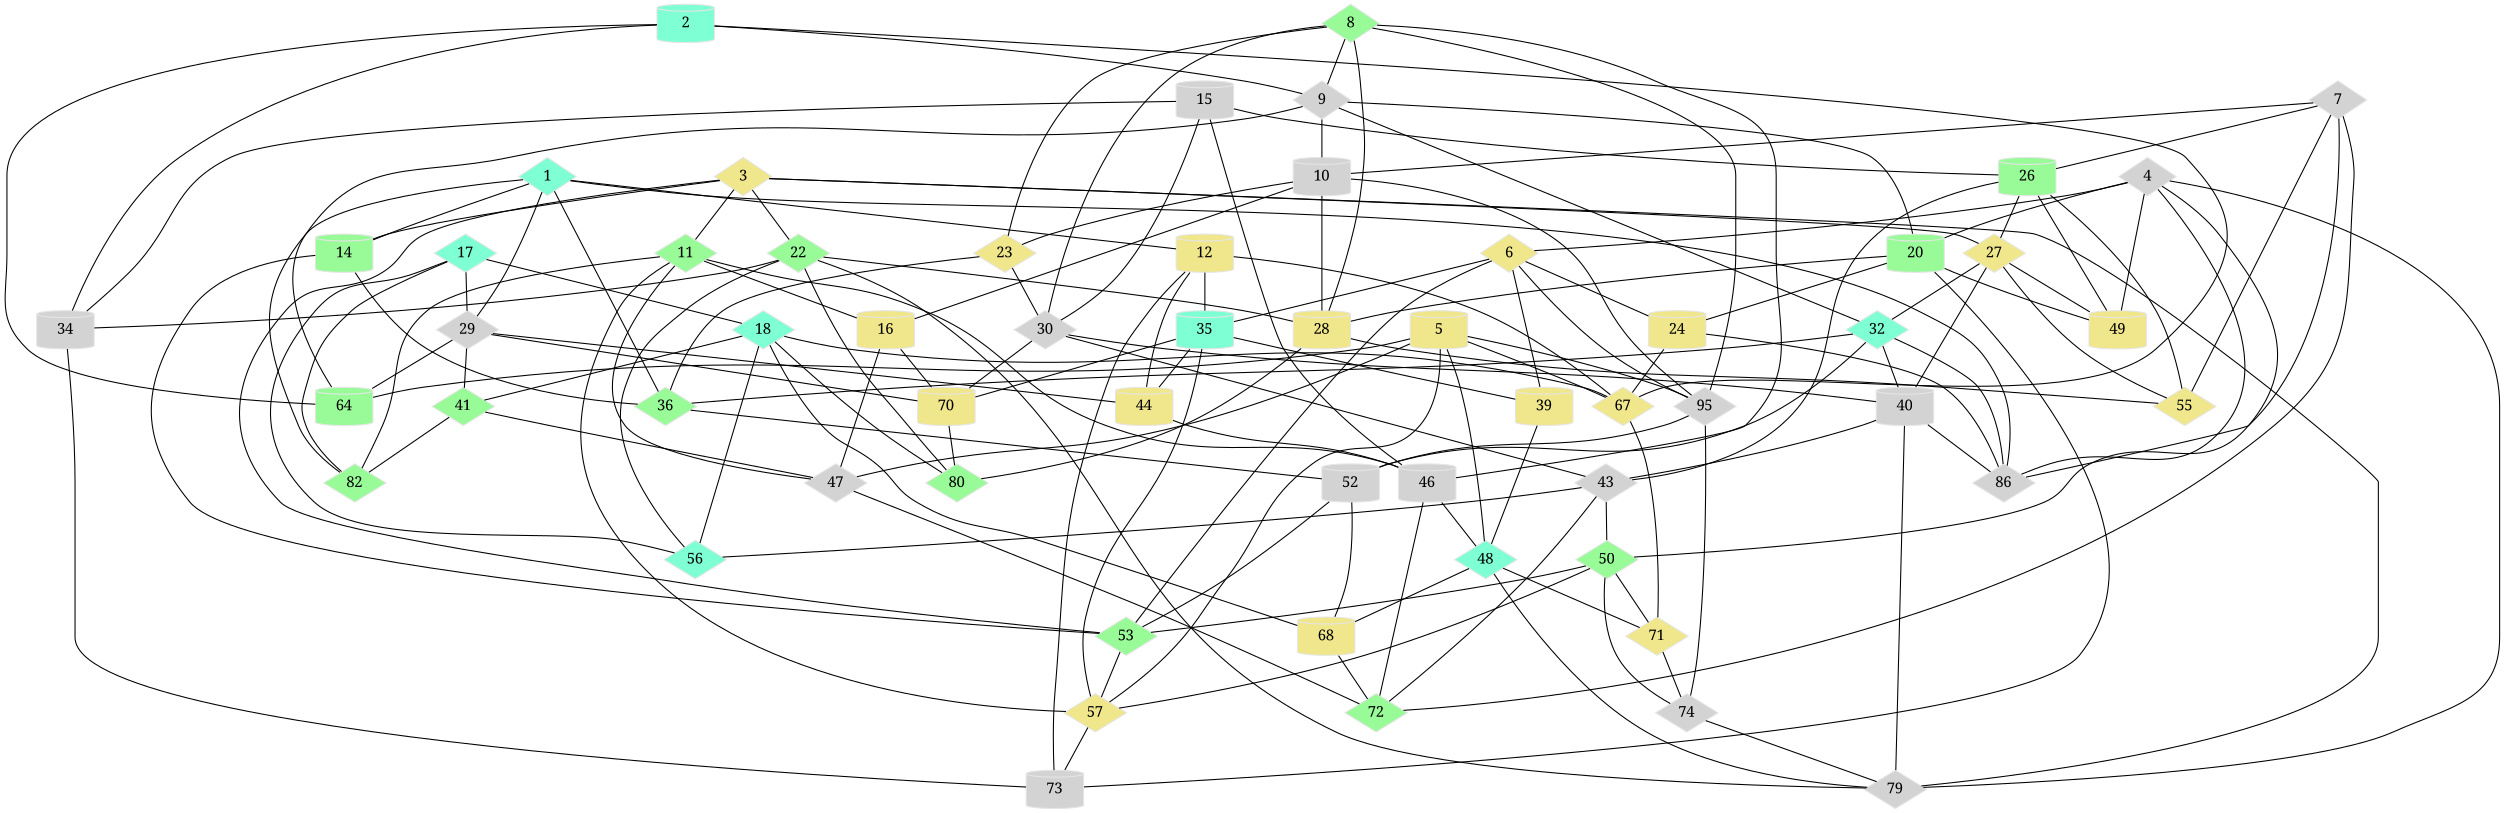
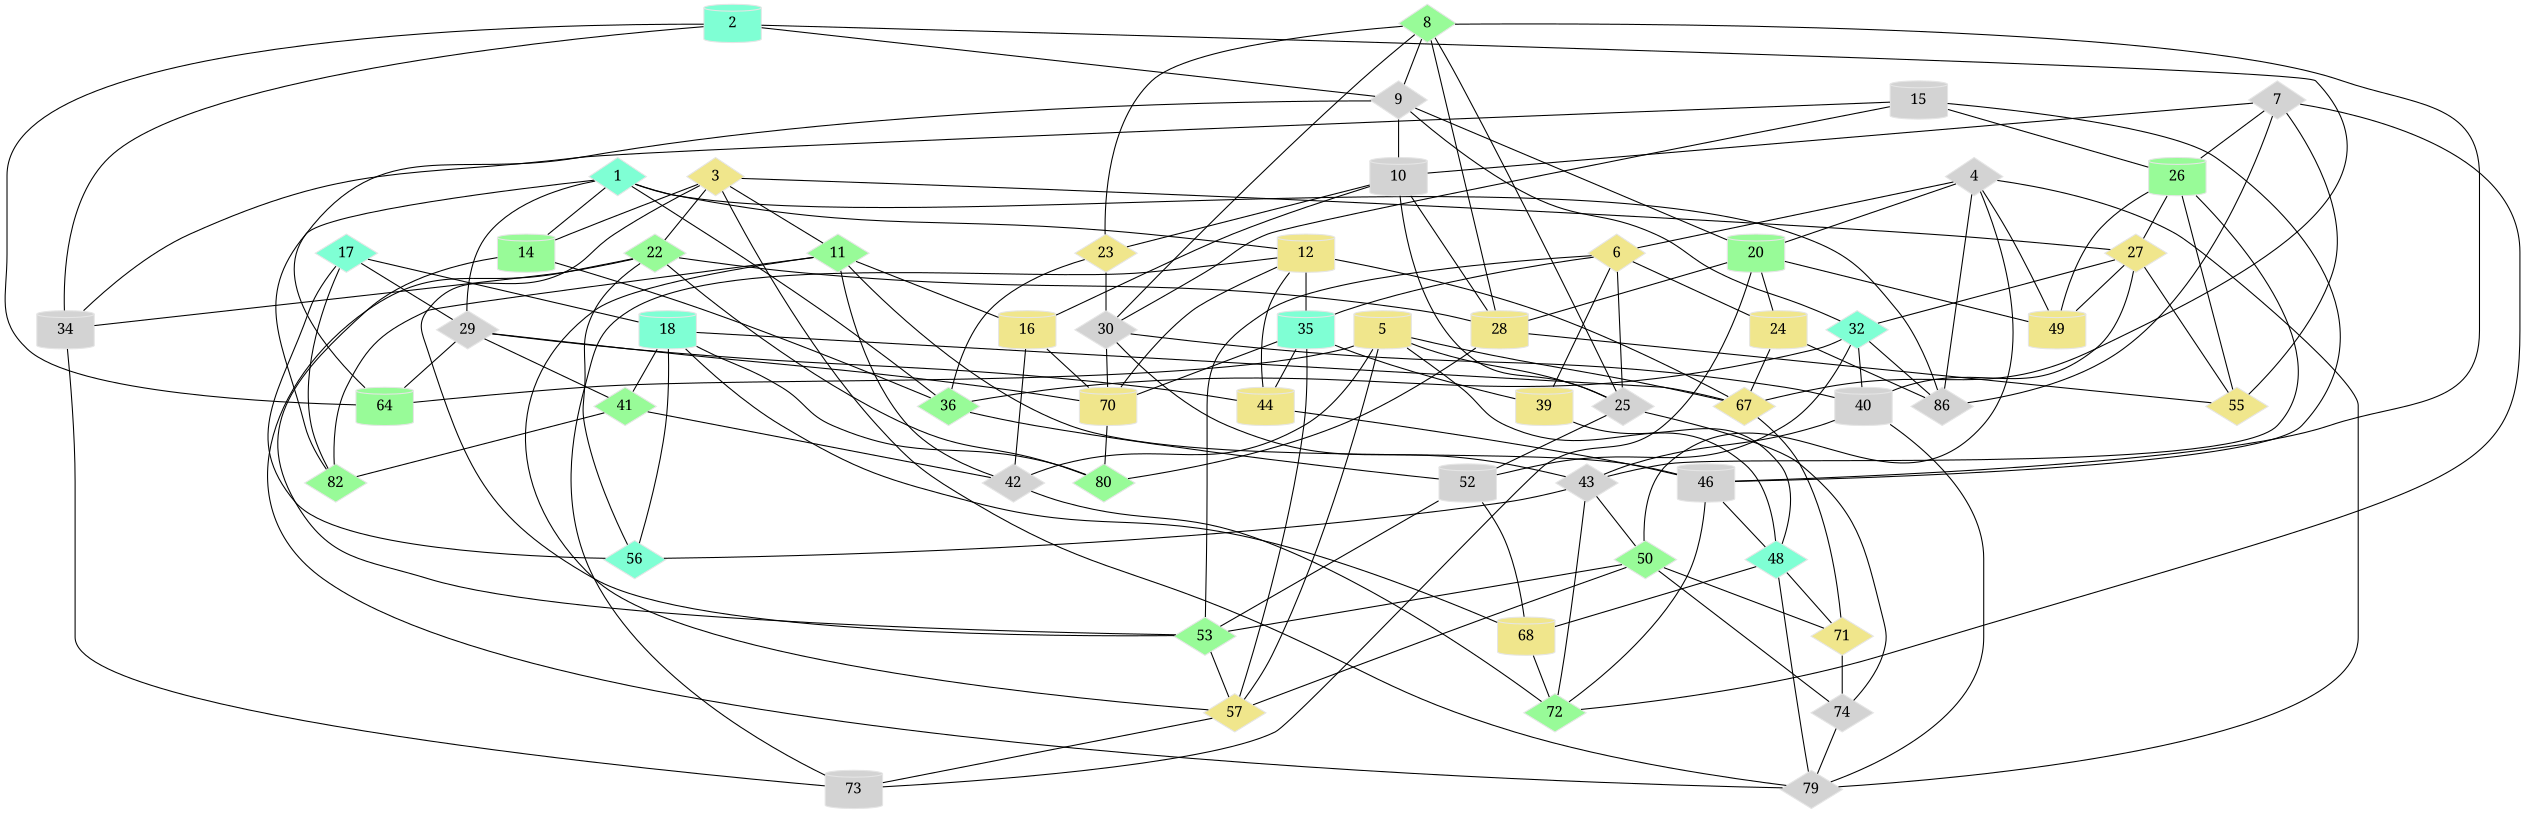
edge "12" -- "70": added
node "18": shape diamond -> cylinder
node "95": label "95" -> "25"
edge "40" -- "86": removed
node "47": label "47" -> "42"
